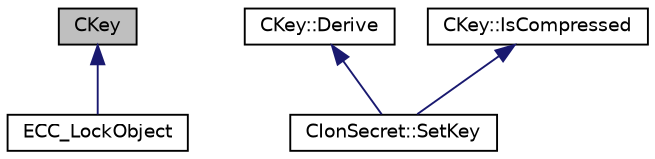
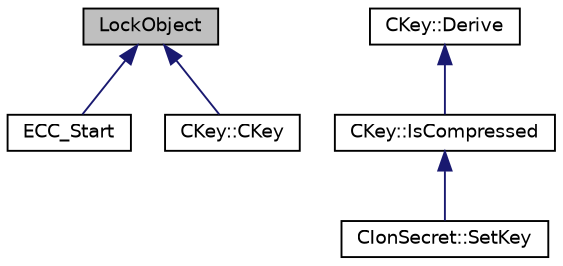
node "CKey": label "CKey" -> "LockObject"
edge "CIonSecret::SetKey" -> "CKey::Derive": now "CKey::IsCompressed" -> "CKey::Derive"
node "ECC_LockObject": label "ECC_LockObject" -> "ECC_Start"
node "CKey::CKey": added
